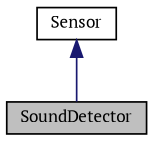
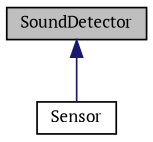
edge "SoundDetector" -> "Sensor": reversed
